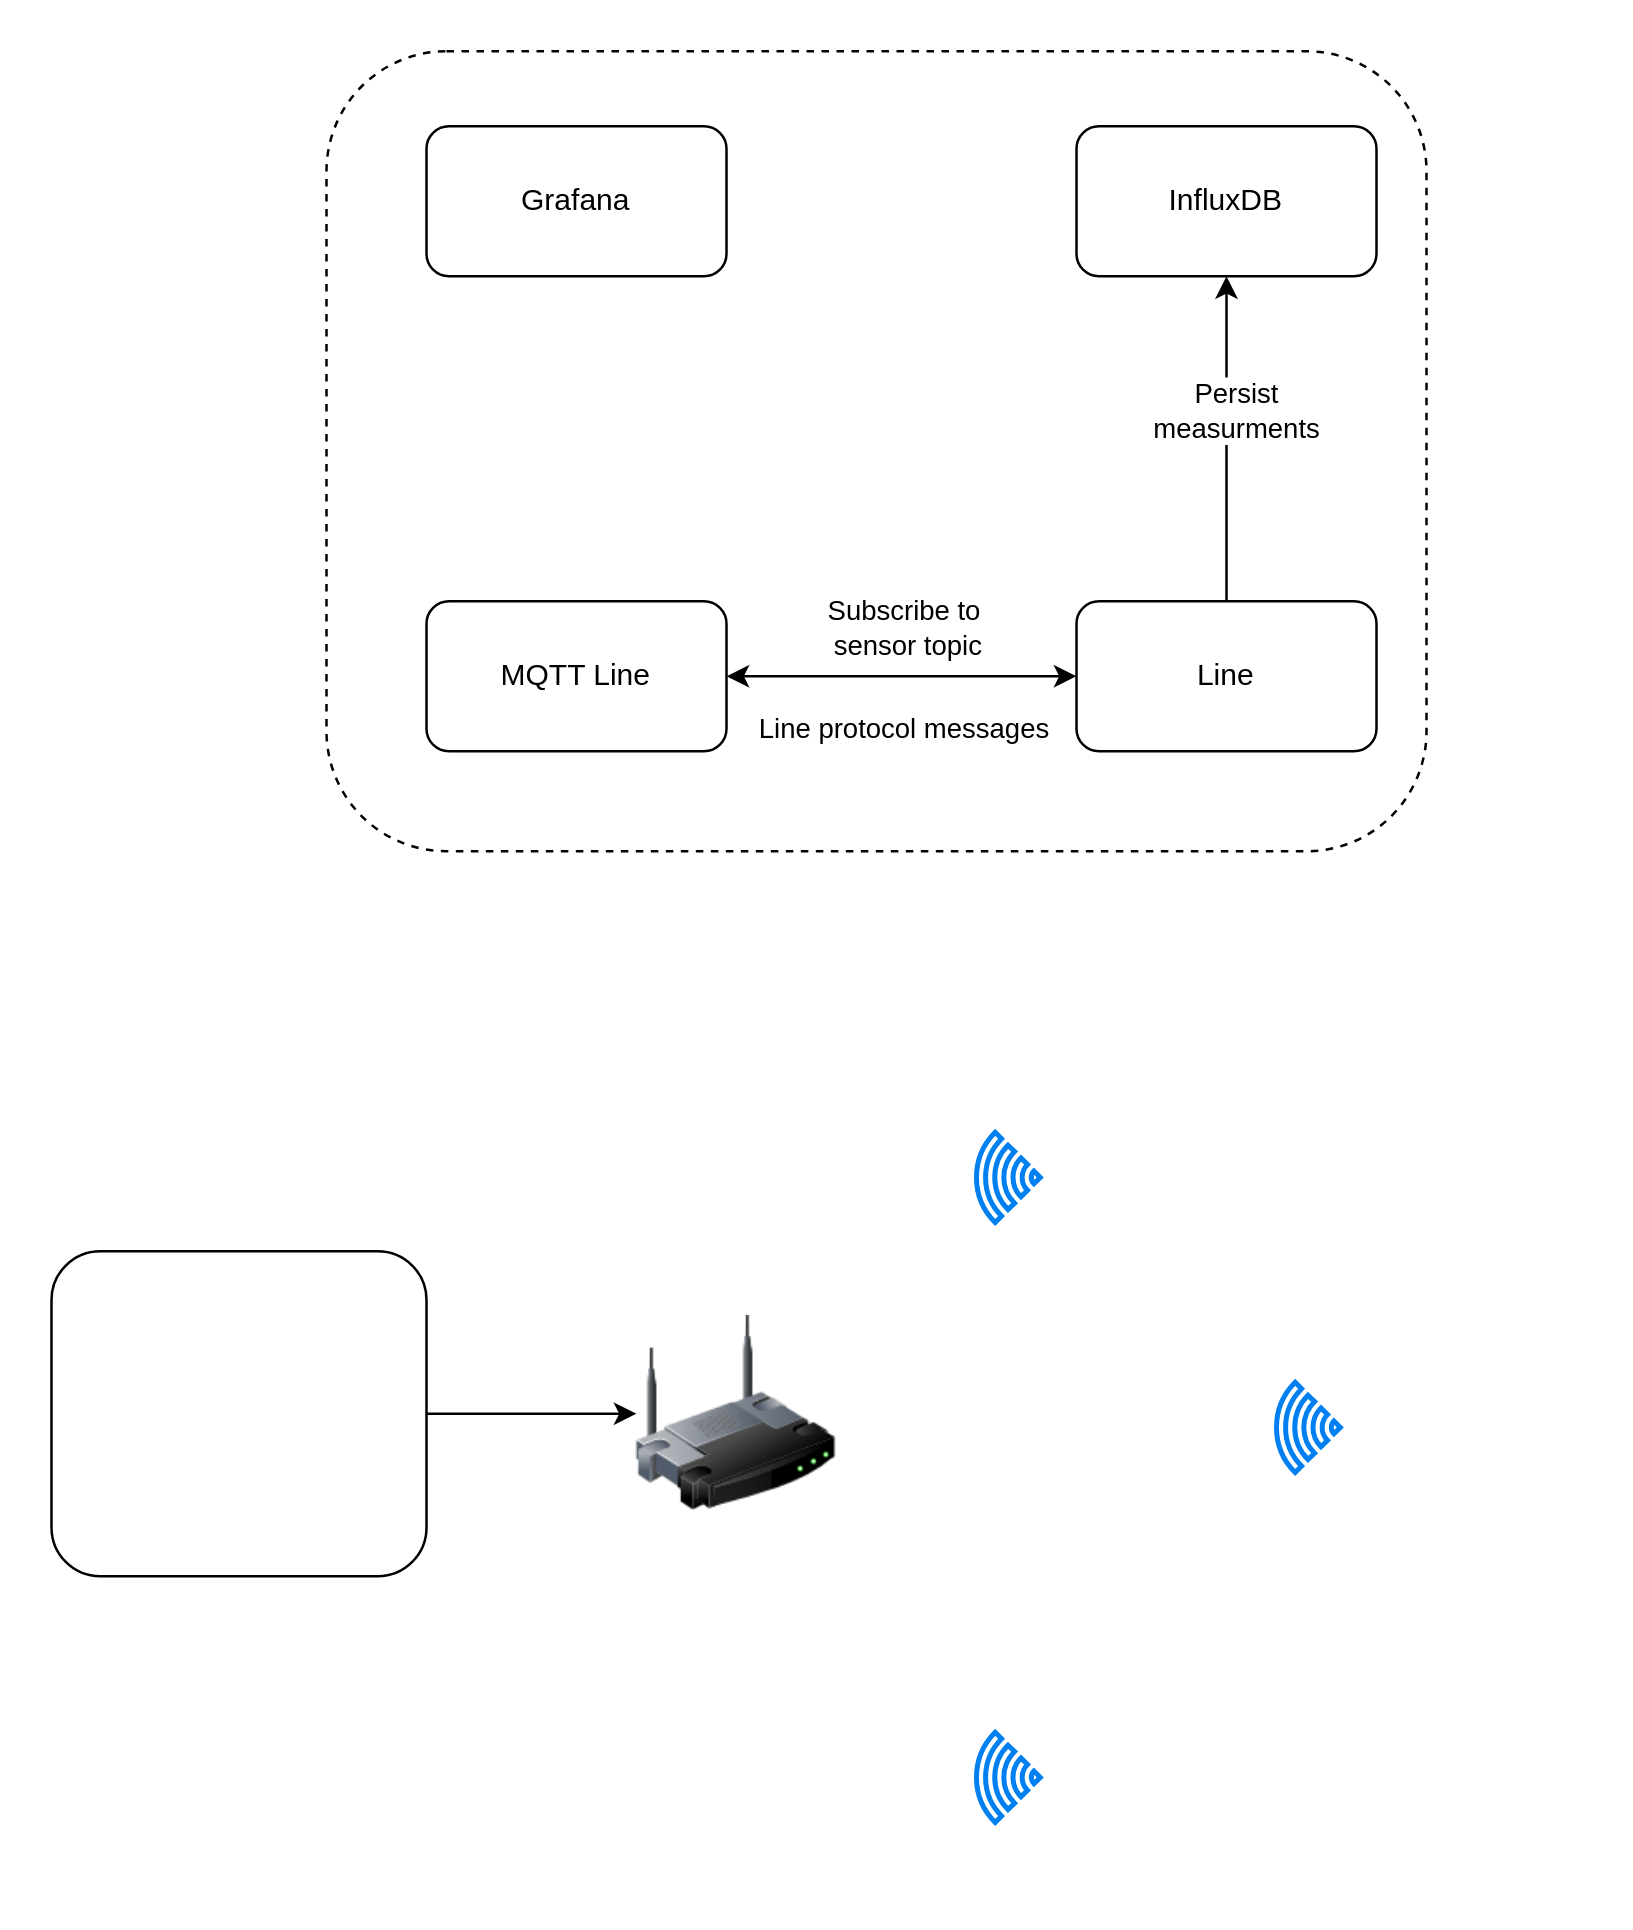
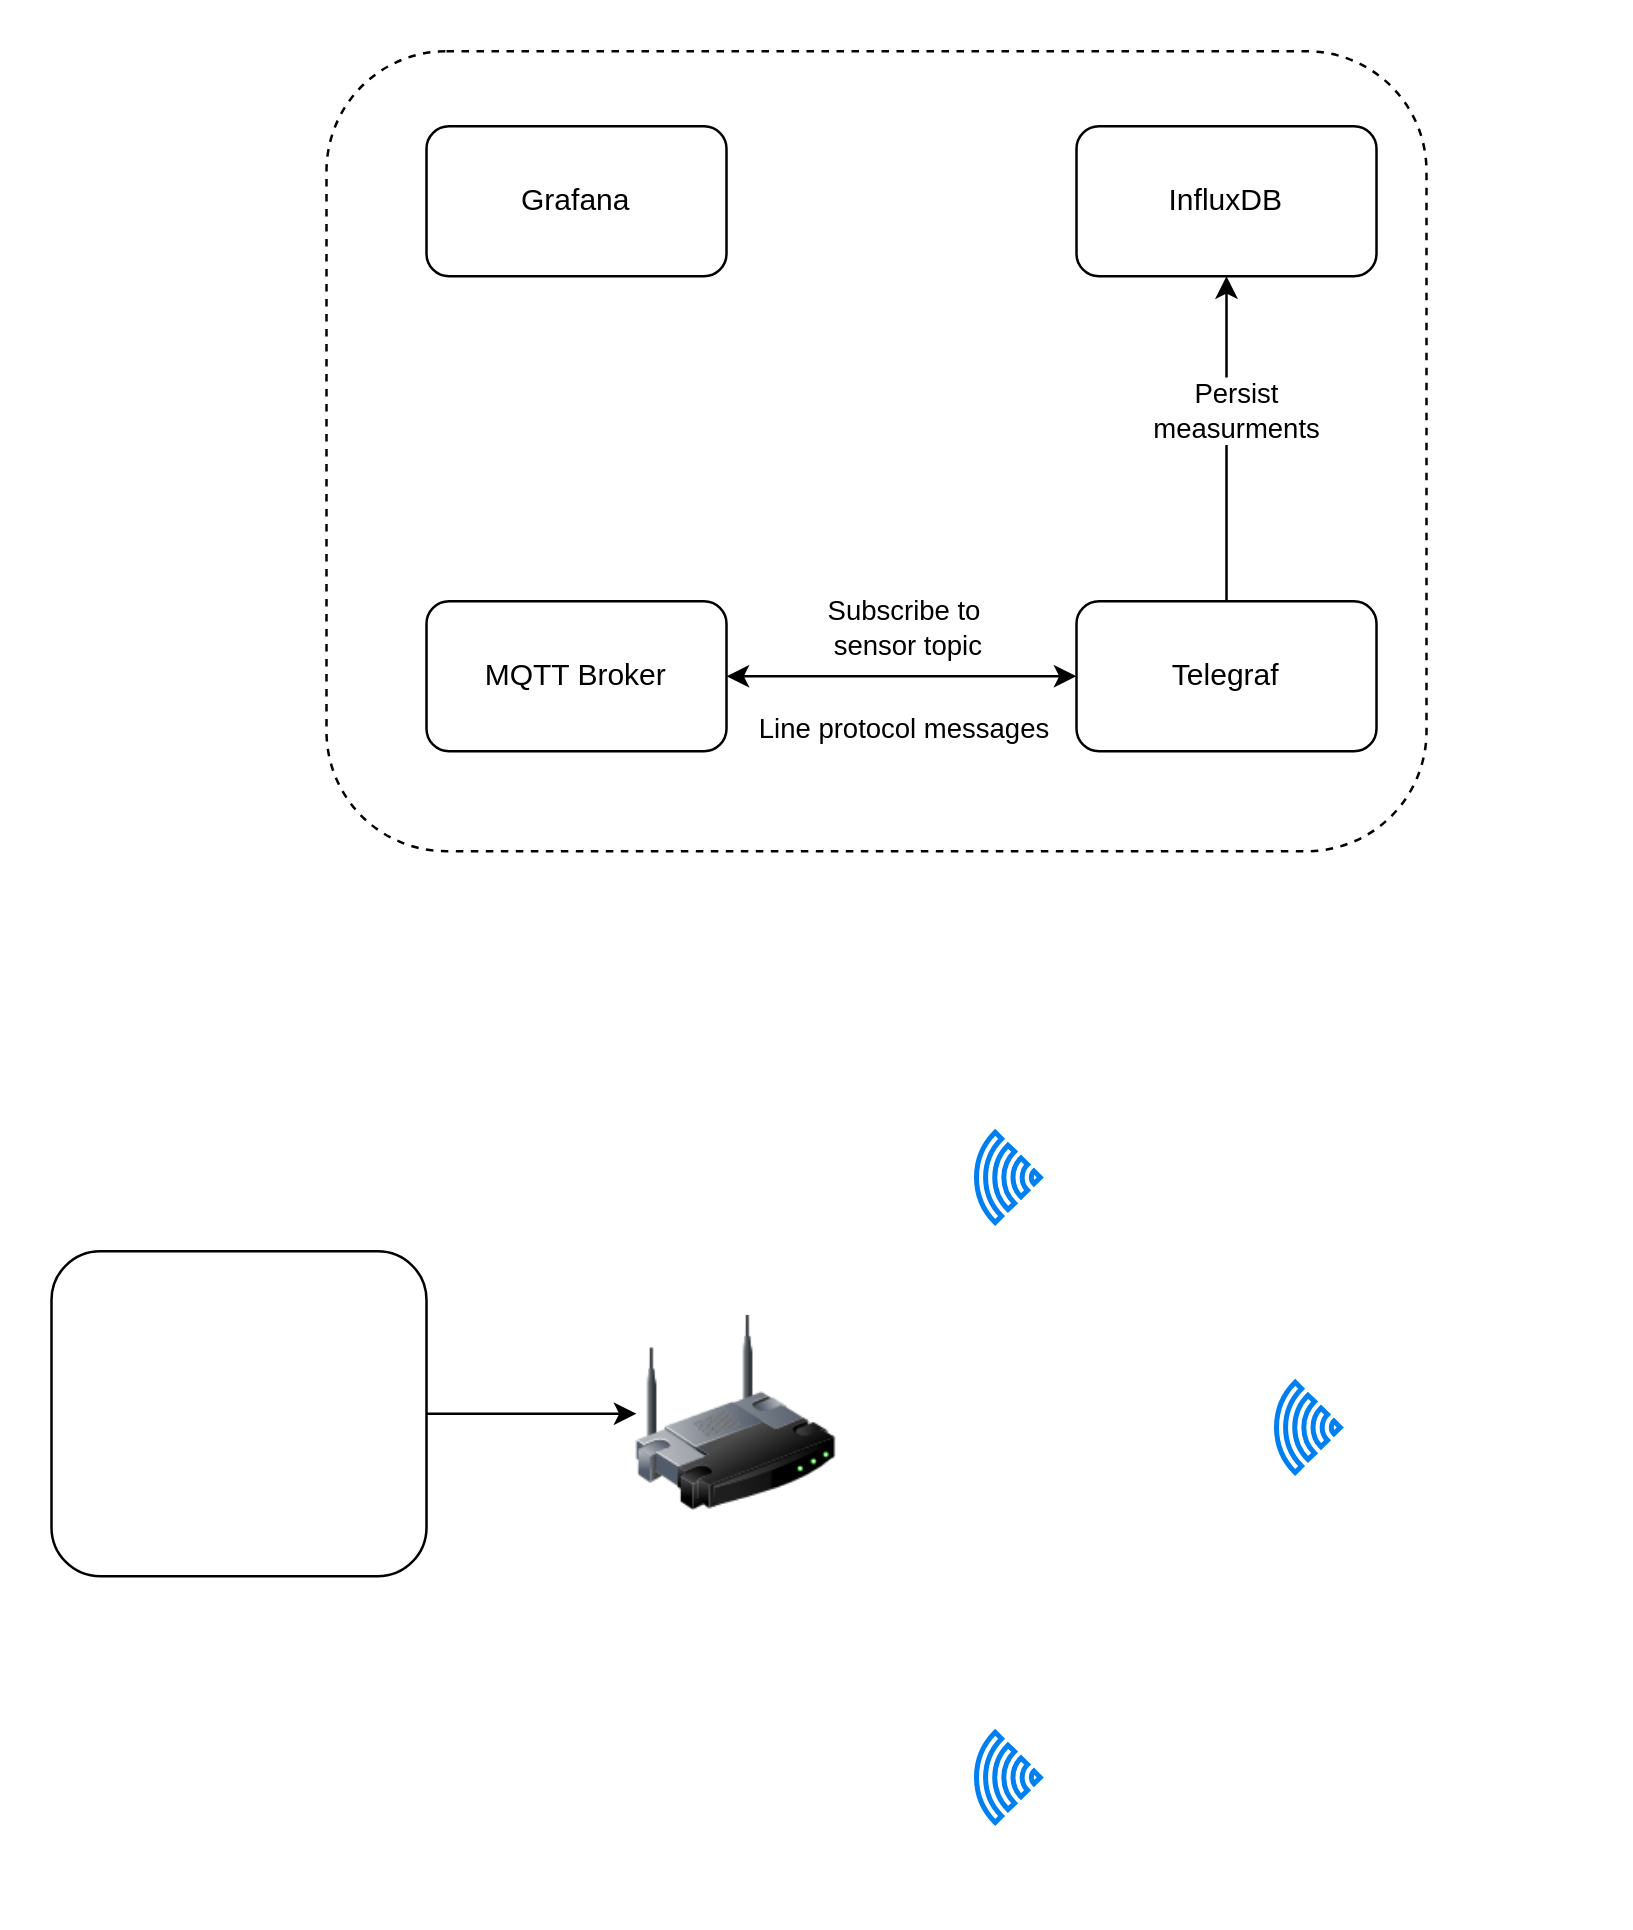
node "MQTT Line": label "MQTT Line" -> "MQTT Broker"
node "Line": label "Line" -> "Telegraf"
